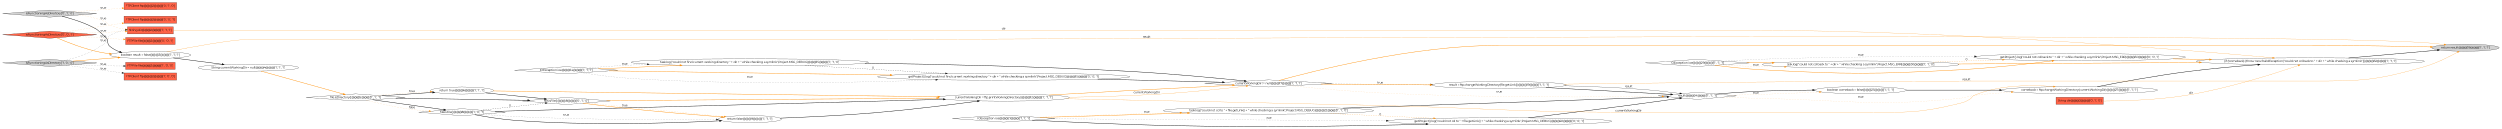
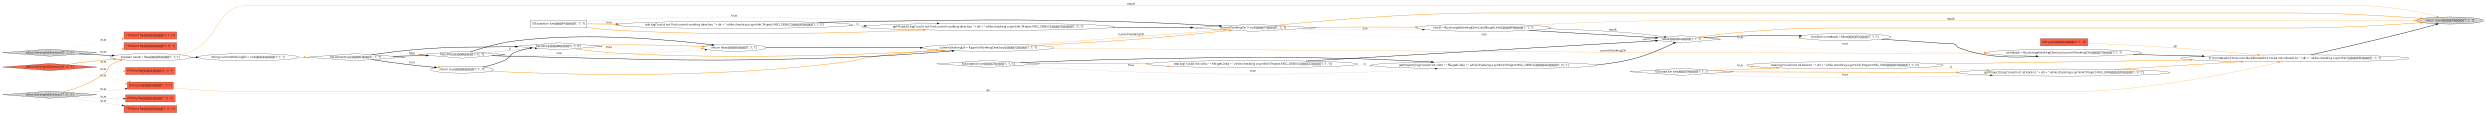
edge "result@@@24@@@['1', '1', '1']" -> "return result@@@39@@@['1', '1', '1']": added
node "IOException ioe@@@14@@@['1', '1', '1']": shape diamond -> box
